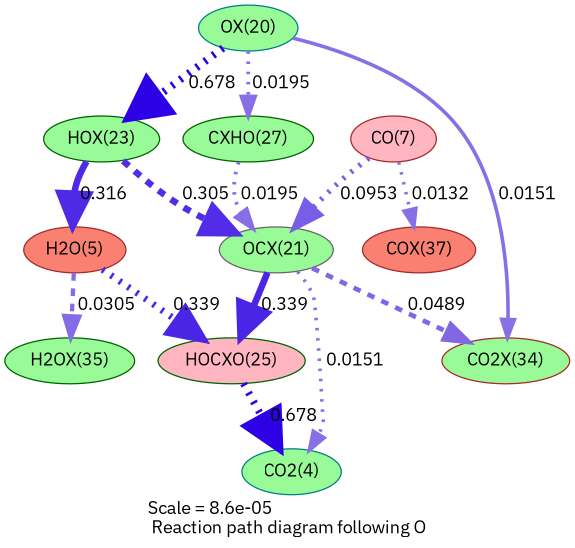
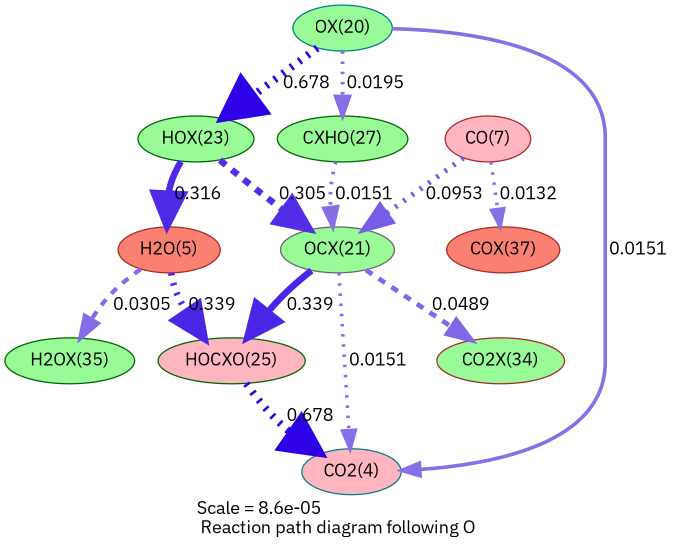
edge "OX(20)" -> "CO2X(34)": now "OX(20)" -> "CO2(4)"
edge "CXHO(27)" -> "OCX(21)": label " 0.0195" -> " 0.0151"
node "CO2(4)": fillcolor palegreen -> lightpink
